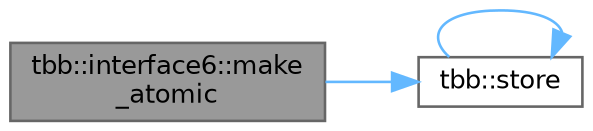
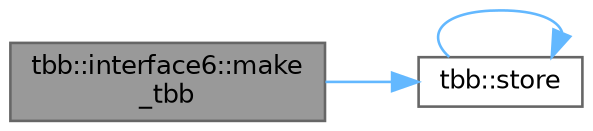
node "tbb::interface6::make _atomic": label "tbb::interface6::make _atomic" -> "tbb::interface6::make _tbb"
